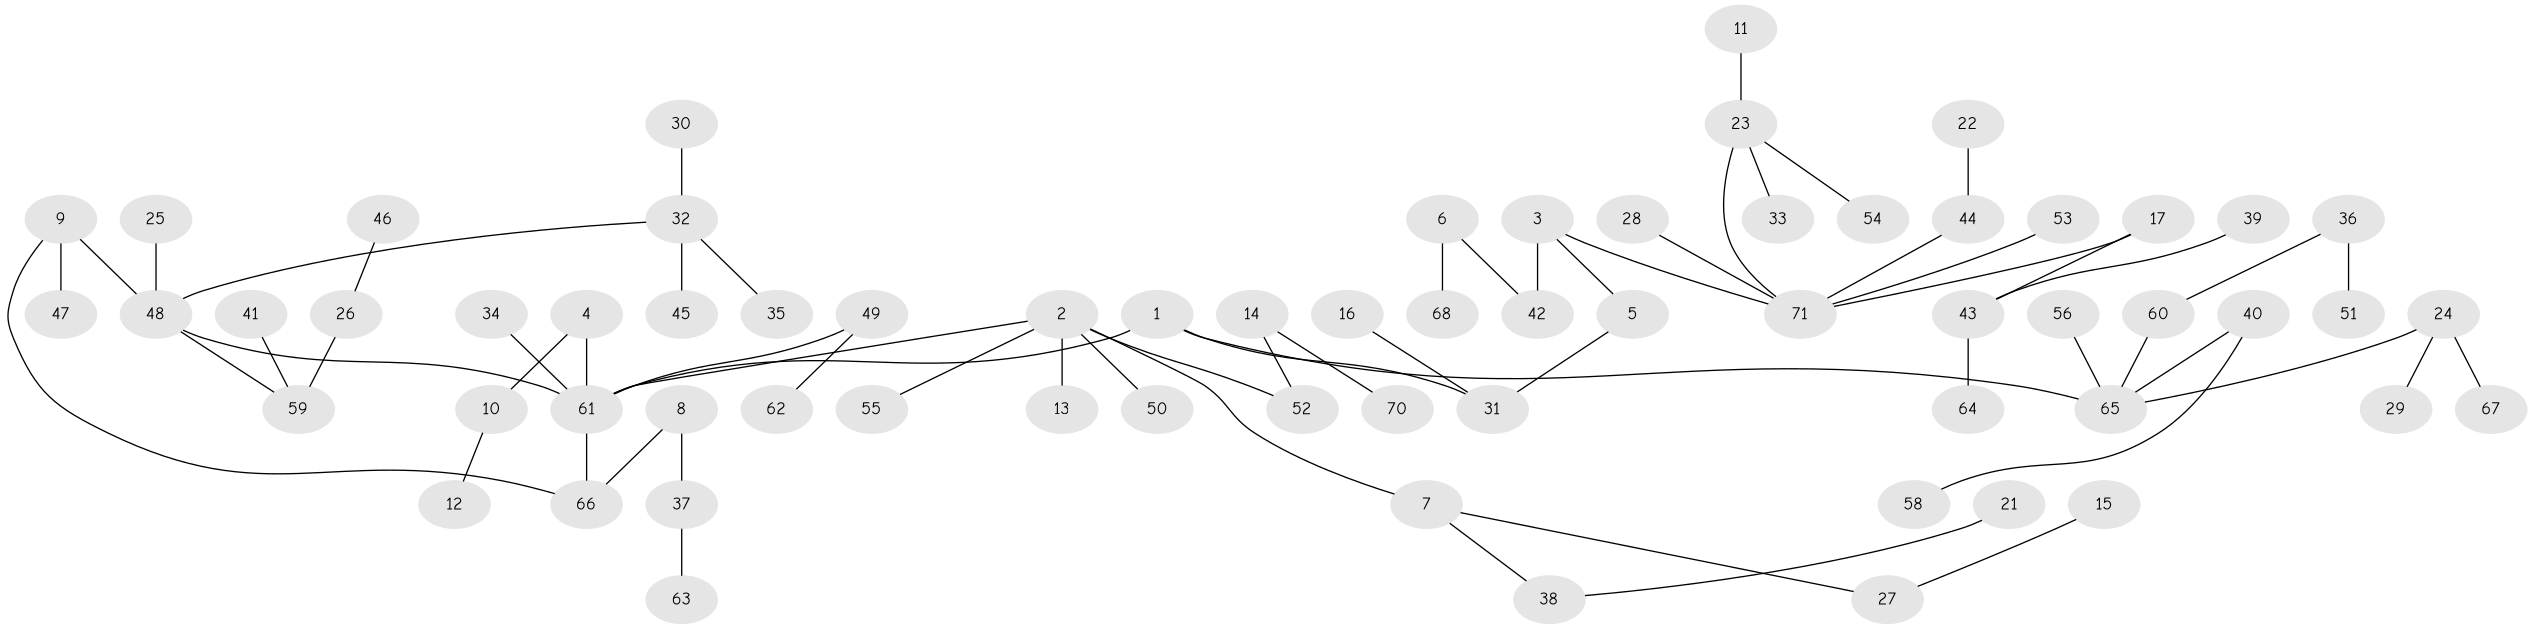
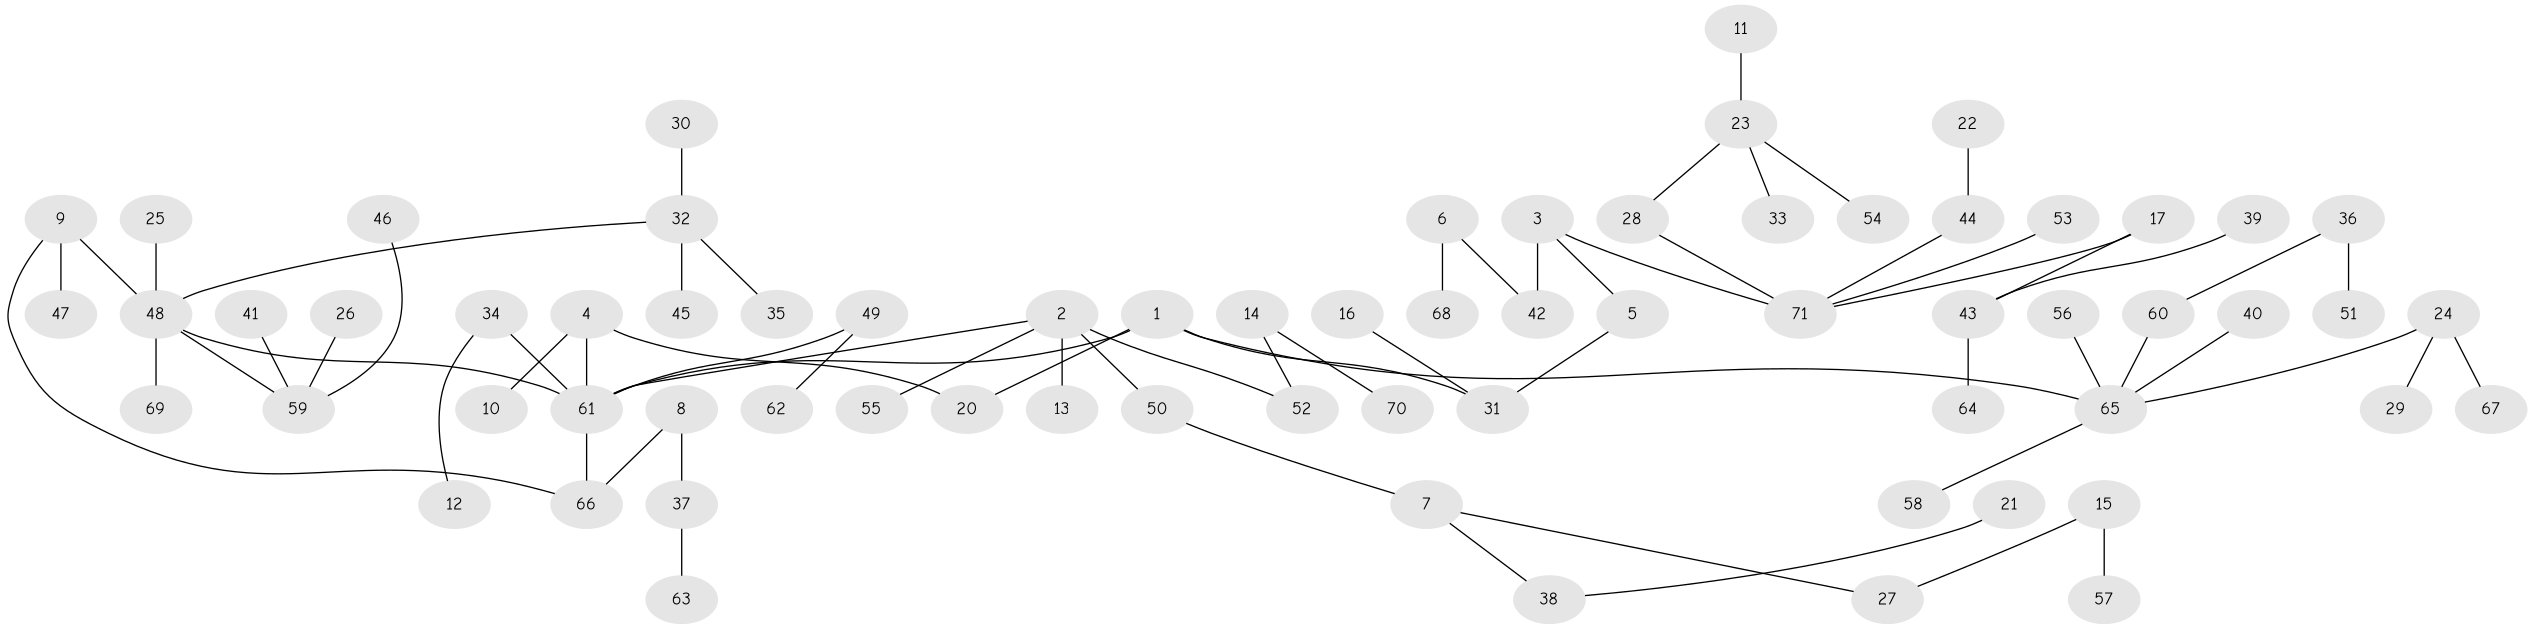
edge "23" -- "71": now "23" -- "28"
edge "46" -- "26": now "46" -- "59"
node "69": added
node "20": added
edge "2" -- "7": now "50" -- "7"
edge "40" -- "58": now "65" -- "58"
edge "10" -- "12": now "34" -- "12"
node "57": added
